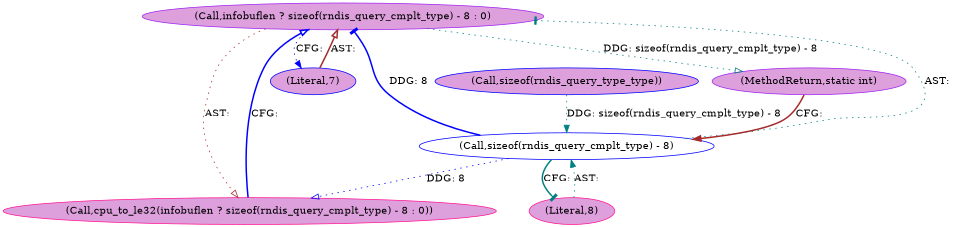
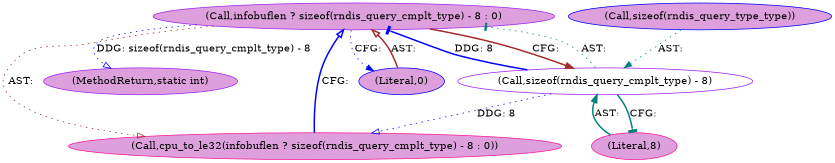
edge "(Call,infobuflen ? sizeof(rndis_query_cmplt_type) - 8 : 0)" -> "(MethodReturn,static int)": color teal -> blue
node "(Literal,7)": label "(Literal,7)" -> "(Literal,0)"
edge "(Call,sizeof(rndis_query_type_type))" -> "(Call,sizeof(rndis_query_cmplt_type) - 8)": label "DDG: sizeof(rndis_query_cmplt_type) - 8" -> "AST: "
edge "(MethodReturn,static int)" -> "(Call,sizeof(rndis_query_cmplt_type) - 8)": now "(Call,infobuflen ? sizeof(rndis_query_cmplt_type) - 8 : 0)" -> "(Call,sizeof(rndis_query_cmplt_type) - 8)"
node "(Call,sizeof(rndis_query_cmplt_type) - 8)": color blue -> purple
edge "(Literal,8)" -> "(Call,sizeof(rndis_query_cmplt_type) - 8)": style dotted -> bold
